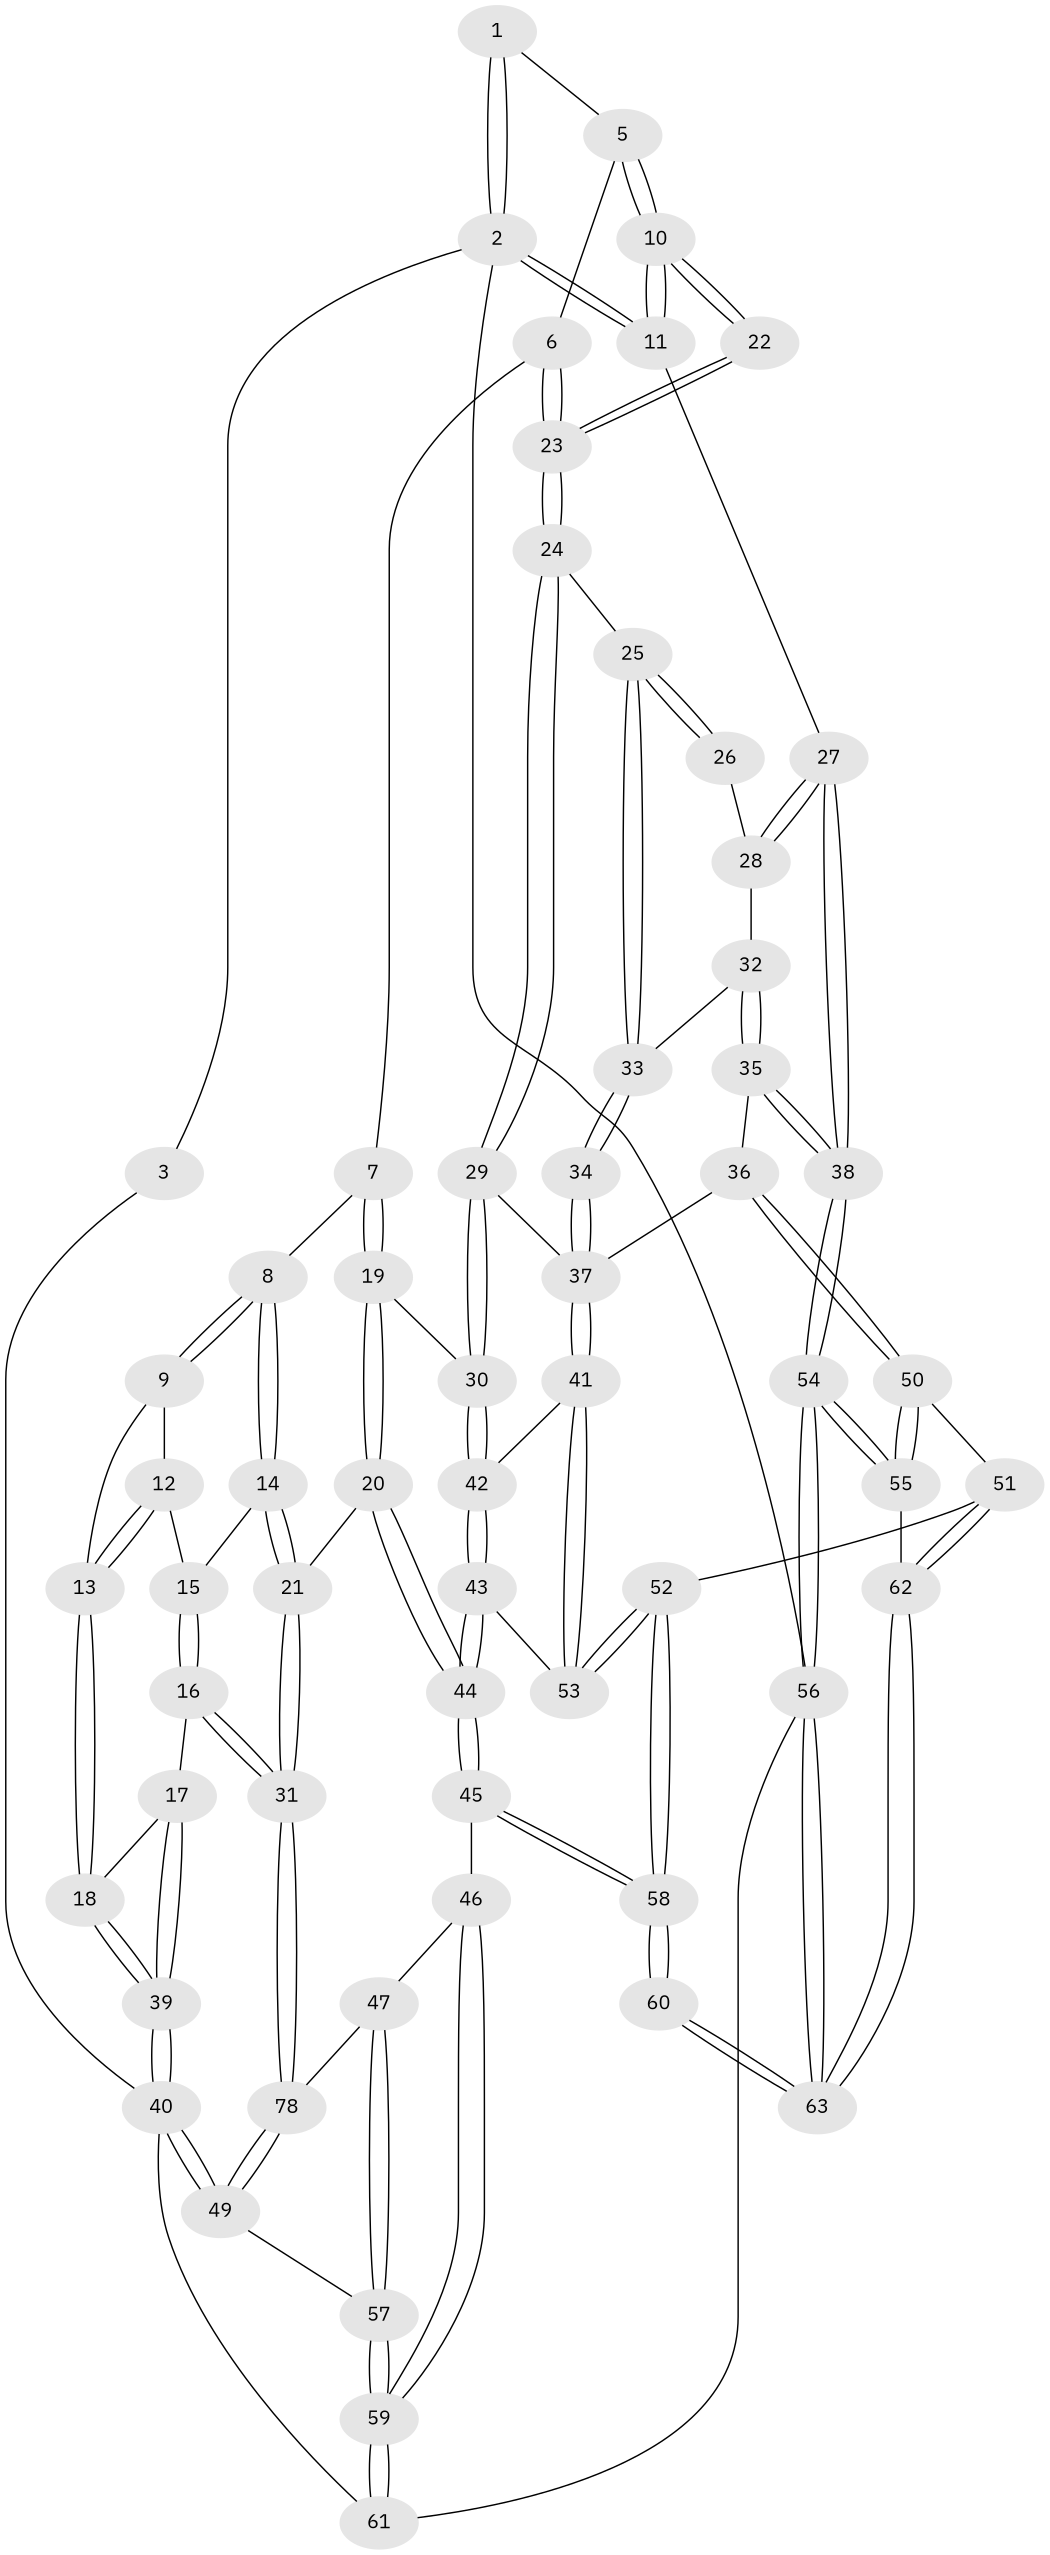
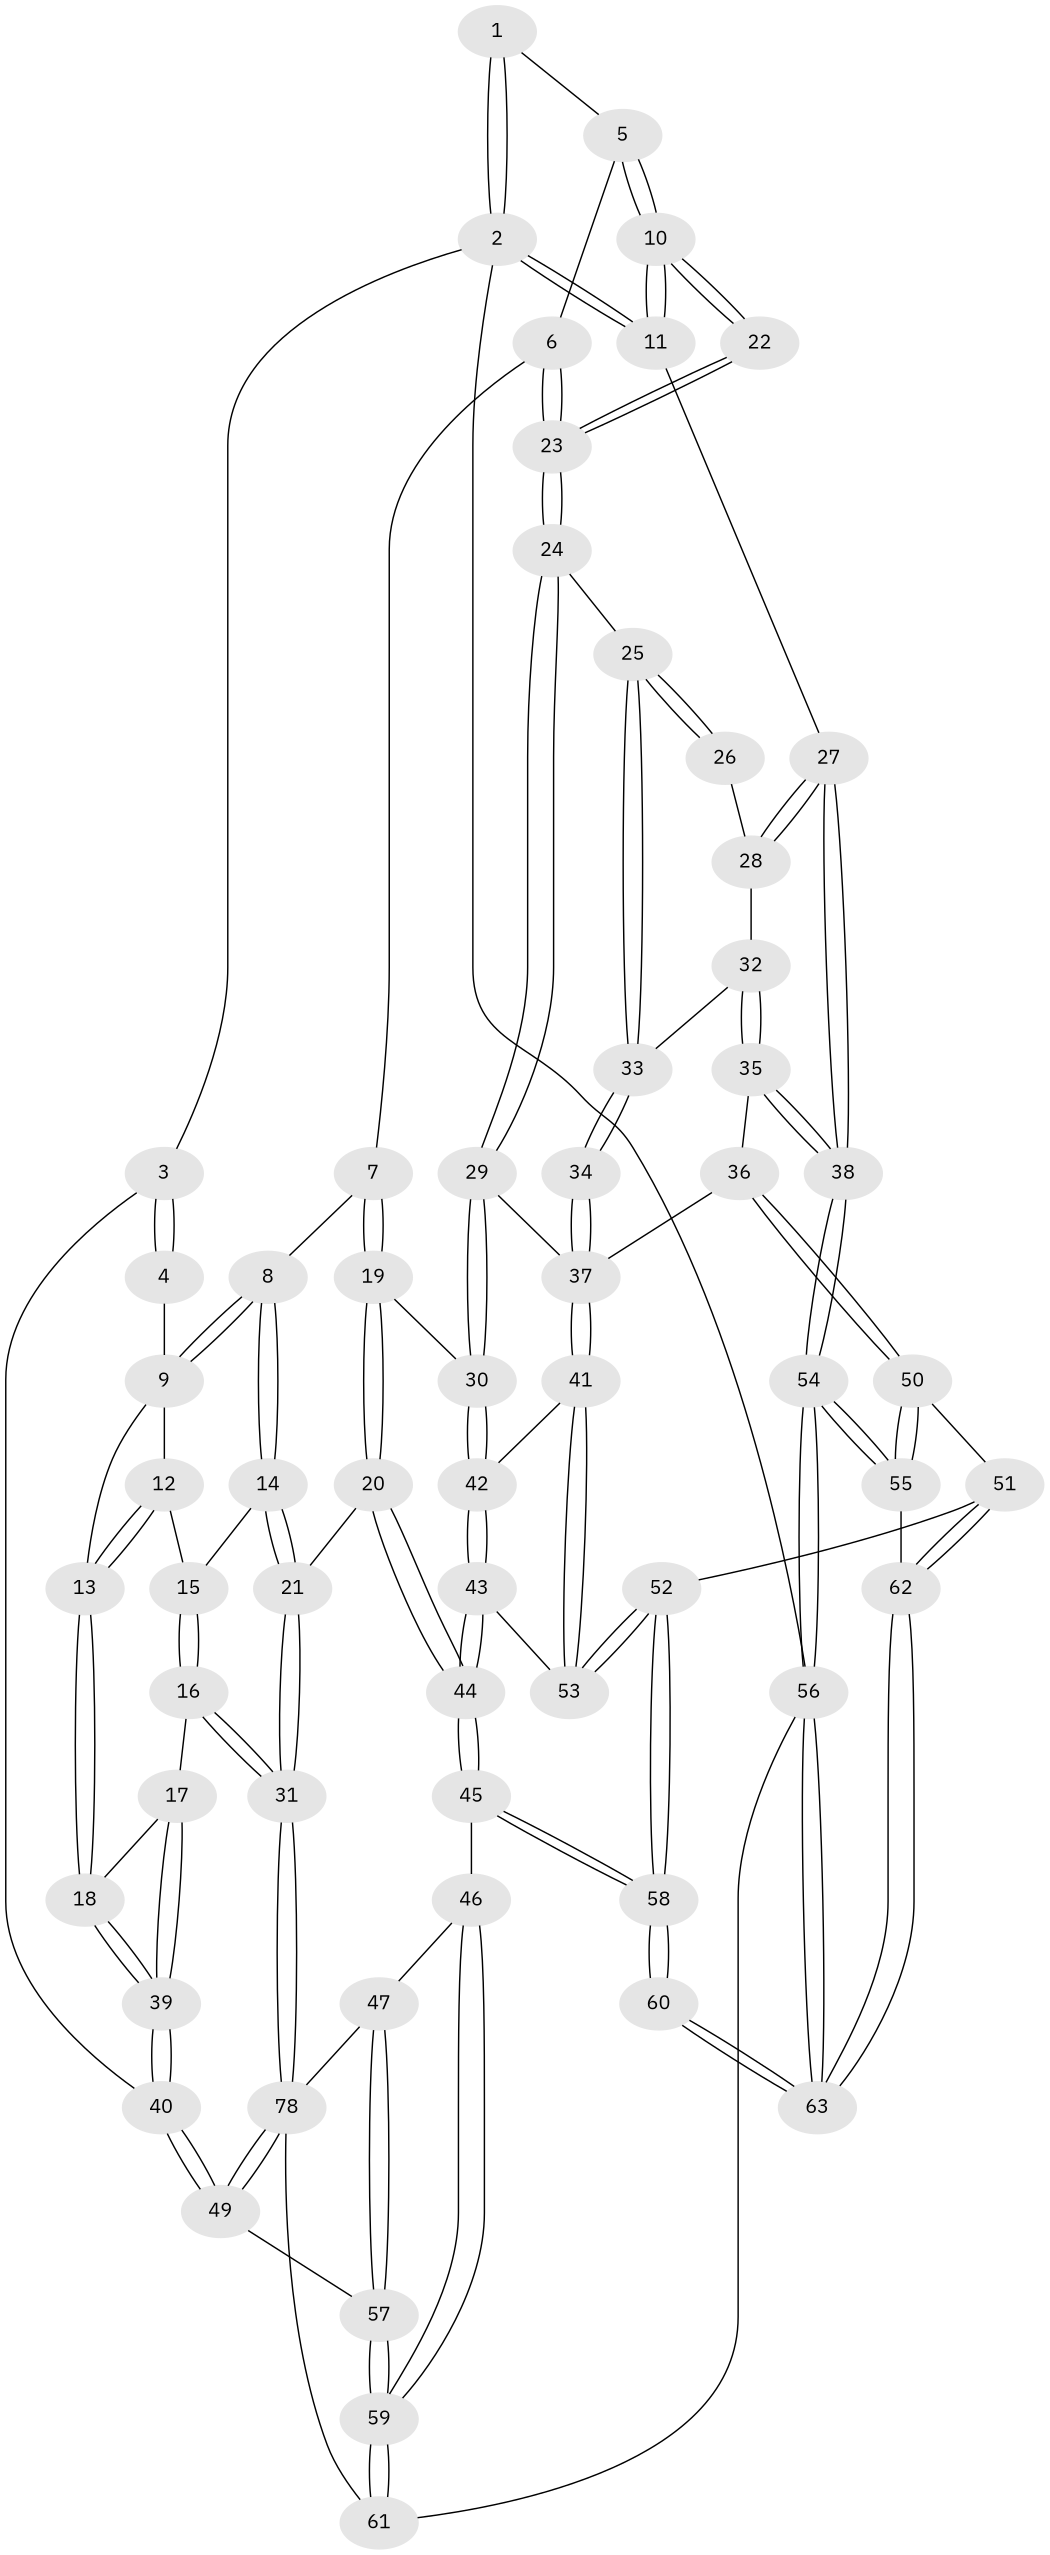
node "4": added
edge "40" -- "61": now "78" -- "61"
